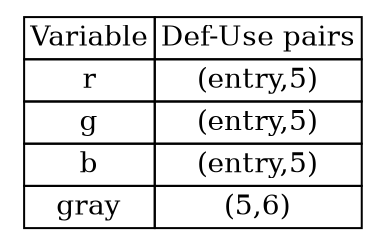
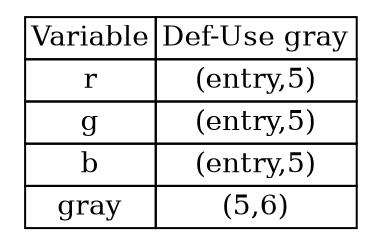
node "Variable": text "Def-Use pairs" -> "Def-Use gray"
